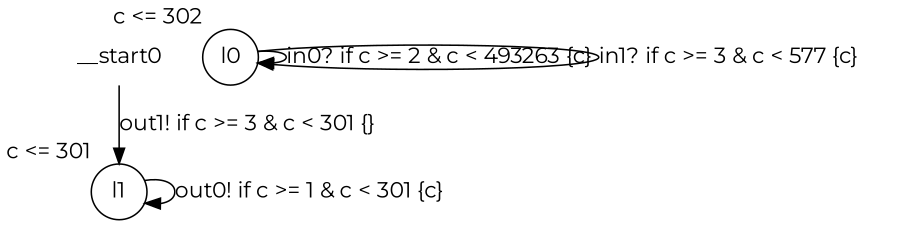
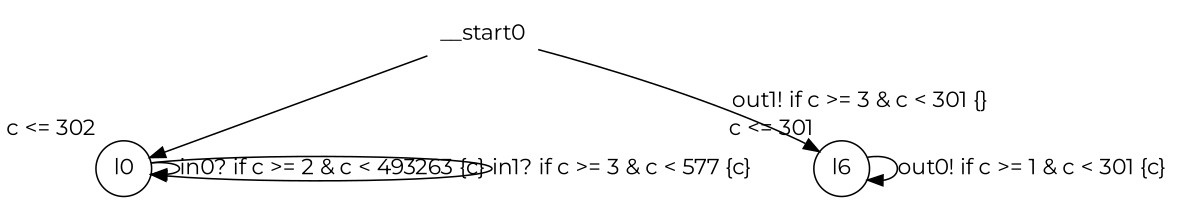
edge "__start0" -> "l0 c <= 302": added
node "l1 c <= 301": label "l1 c <= 301" -> "l6 c <= 301"
